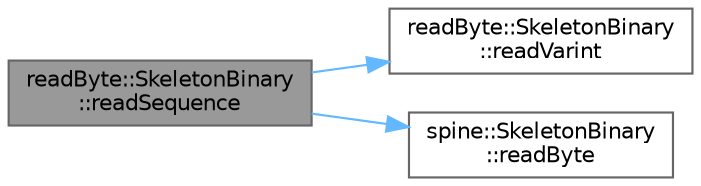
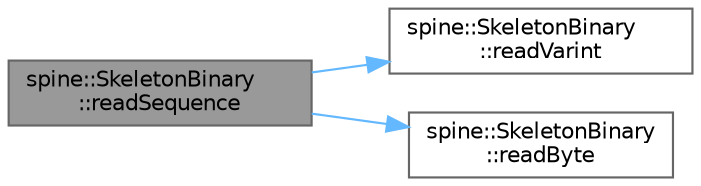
node "readByte::SkeletonBinary ::readVarint": label "readByte::SkeletonBinary ::readVarint" -> "spine::SkeletonBinary ::readVarint"
node "readByte::SkeletonBinary ::readSequence": label "readByte::SkeletonBinary ::readSequence" -> "spine::SkeletonBinary ::readSequence"
